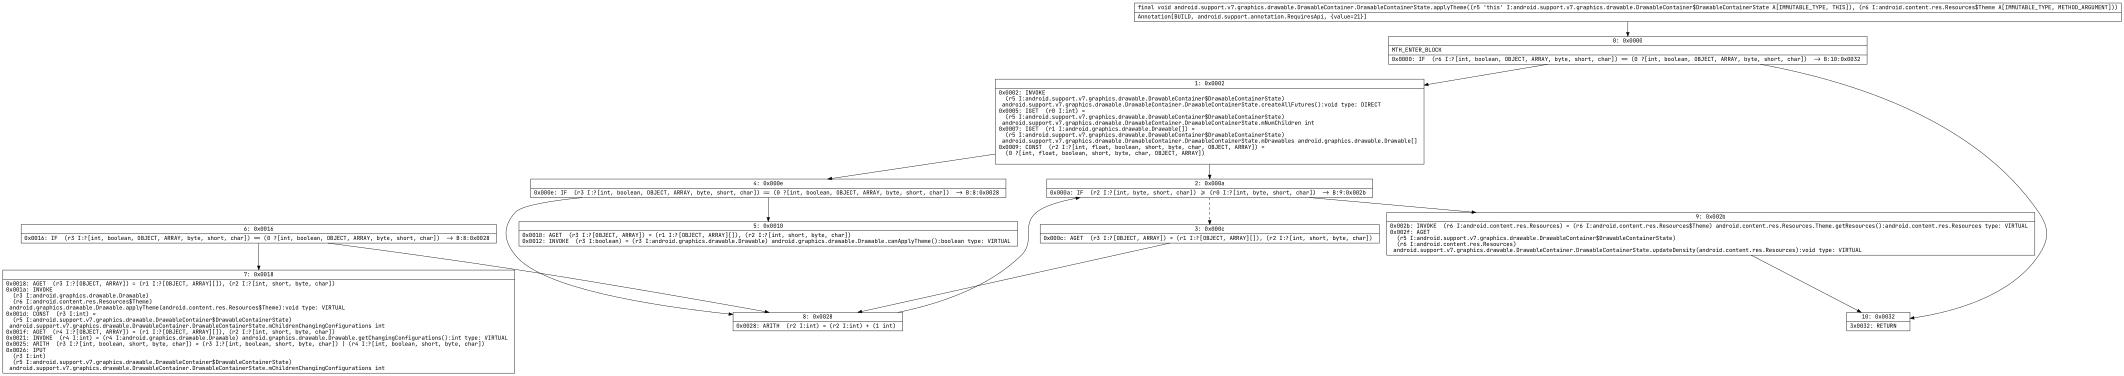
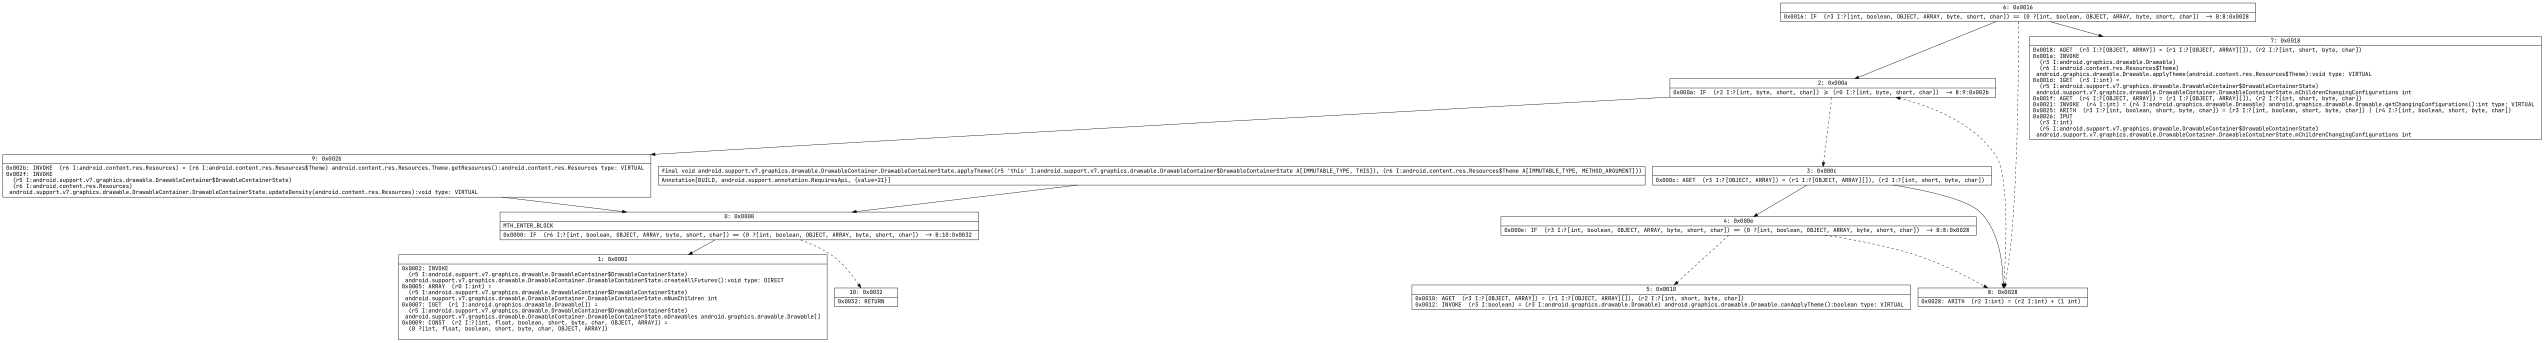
node "1: 0x0002": text "0x0005: IGET  (r0 I:int) =" -> "0x0005: ARRAY  (r0 I:int) ="
edge "0: 0x0000" -> "10: 0x0032": style solid -> dashed
edge "1: 0x0002" -> "4: 0x000e": now "3: 0x000c" -> "4: 0x000e"
edge "1: 0x0002" -> "2: 0x000a": now "6: 0x0016" -> "2: 0x000a"
edge "4: 0x000e" -> "5: 0x0010": style solid -> dashed
node "9: 0x002b": text "0x002f: AGET" -> "0x002f: INVOKE"
edge "8: 0x0028" -> "2: 0x000a": style solid -> dashed
edge "6: 0x0016" -> "8: 0x0028": style solid -> dashed
edge "4: 0x000e" -> "8: 0x0028": style solid -> dashed
edge "9: 0x002b" -> "10: 0x0032": now "9: 0x002b" -> "0: 0x0000"
node "7: 0x0018": text "0x001d: CONST  (r3 I:int) =" -> "0x001d: IGET  (r3 I:int) ="
node "10: 0x0032": text "3x0032: RETURN" -> "0x0032: RETURN"
